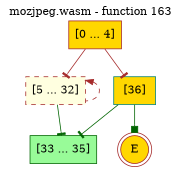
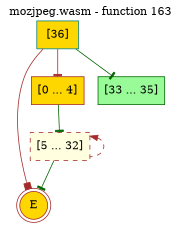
edge "[0 ... 4]" -> "[5 ... 32]": color brown -> darkgreen
edge "[0 ... 4]" -> "[36]": reversed
edge "[36]" -> "E": color darkgreen -> brown
edge "[5 ... 32]" -> "[33 ... 35]": now "[5 ... 32]" -> "E"
